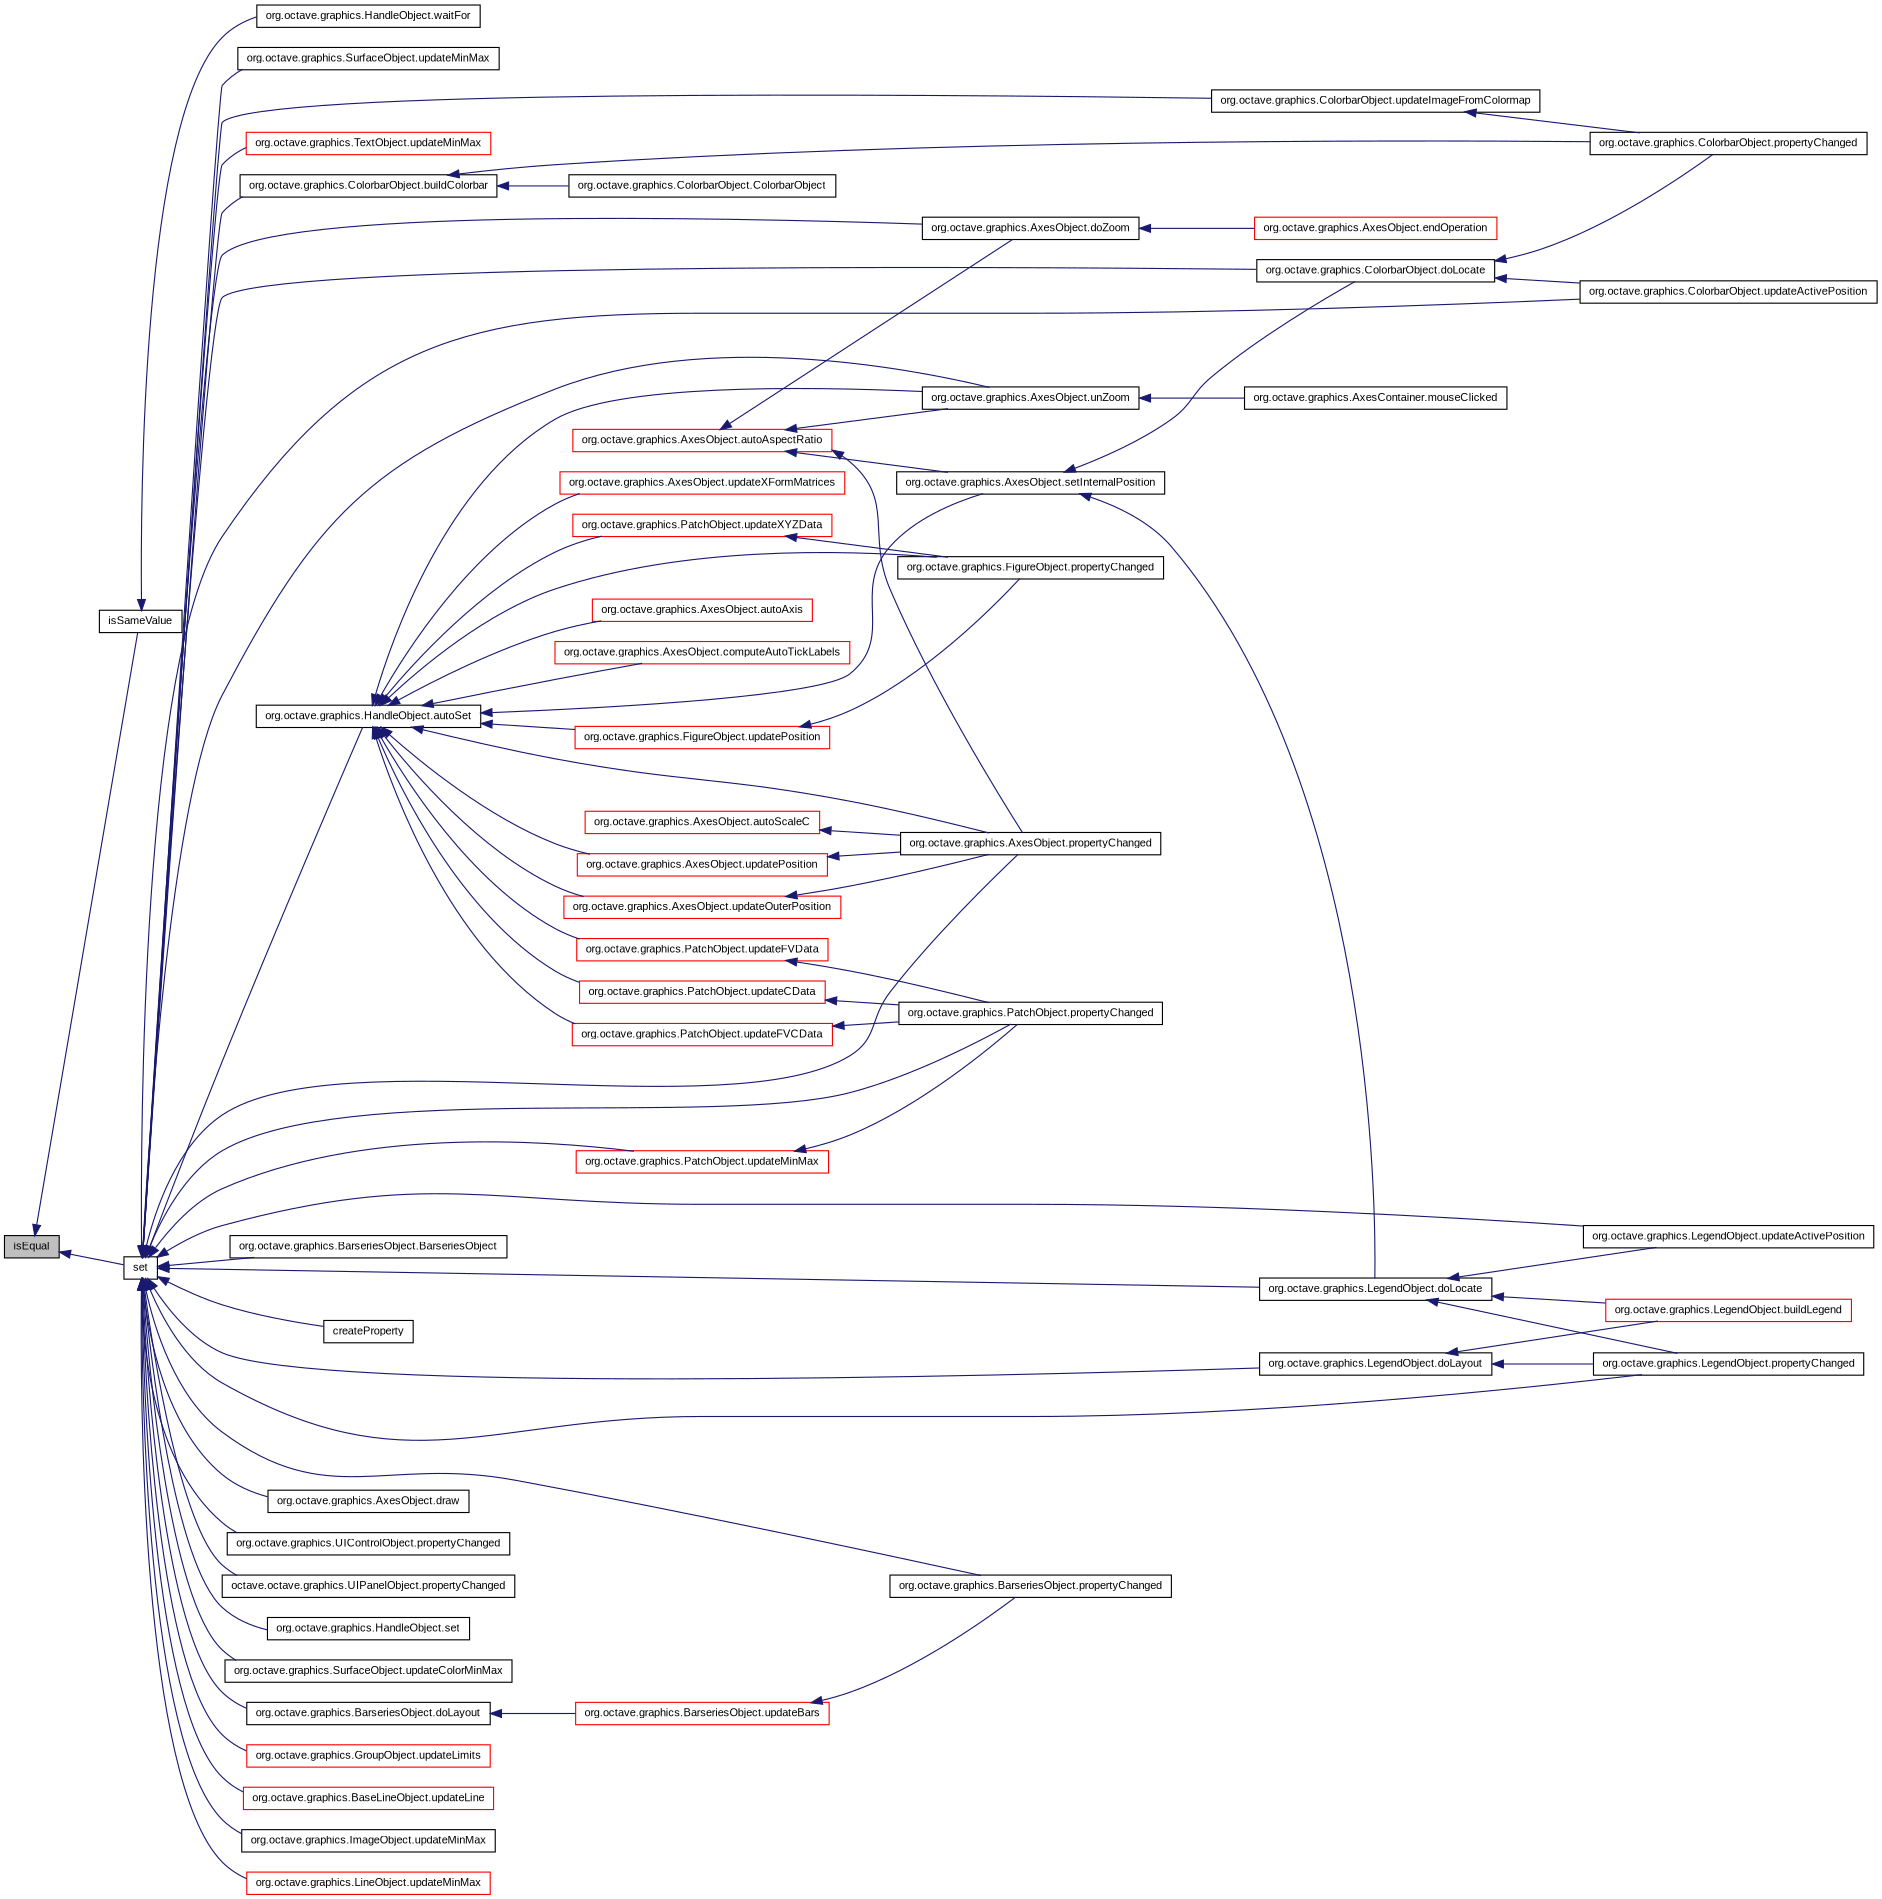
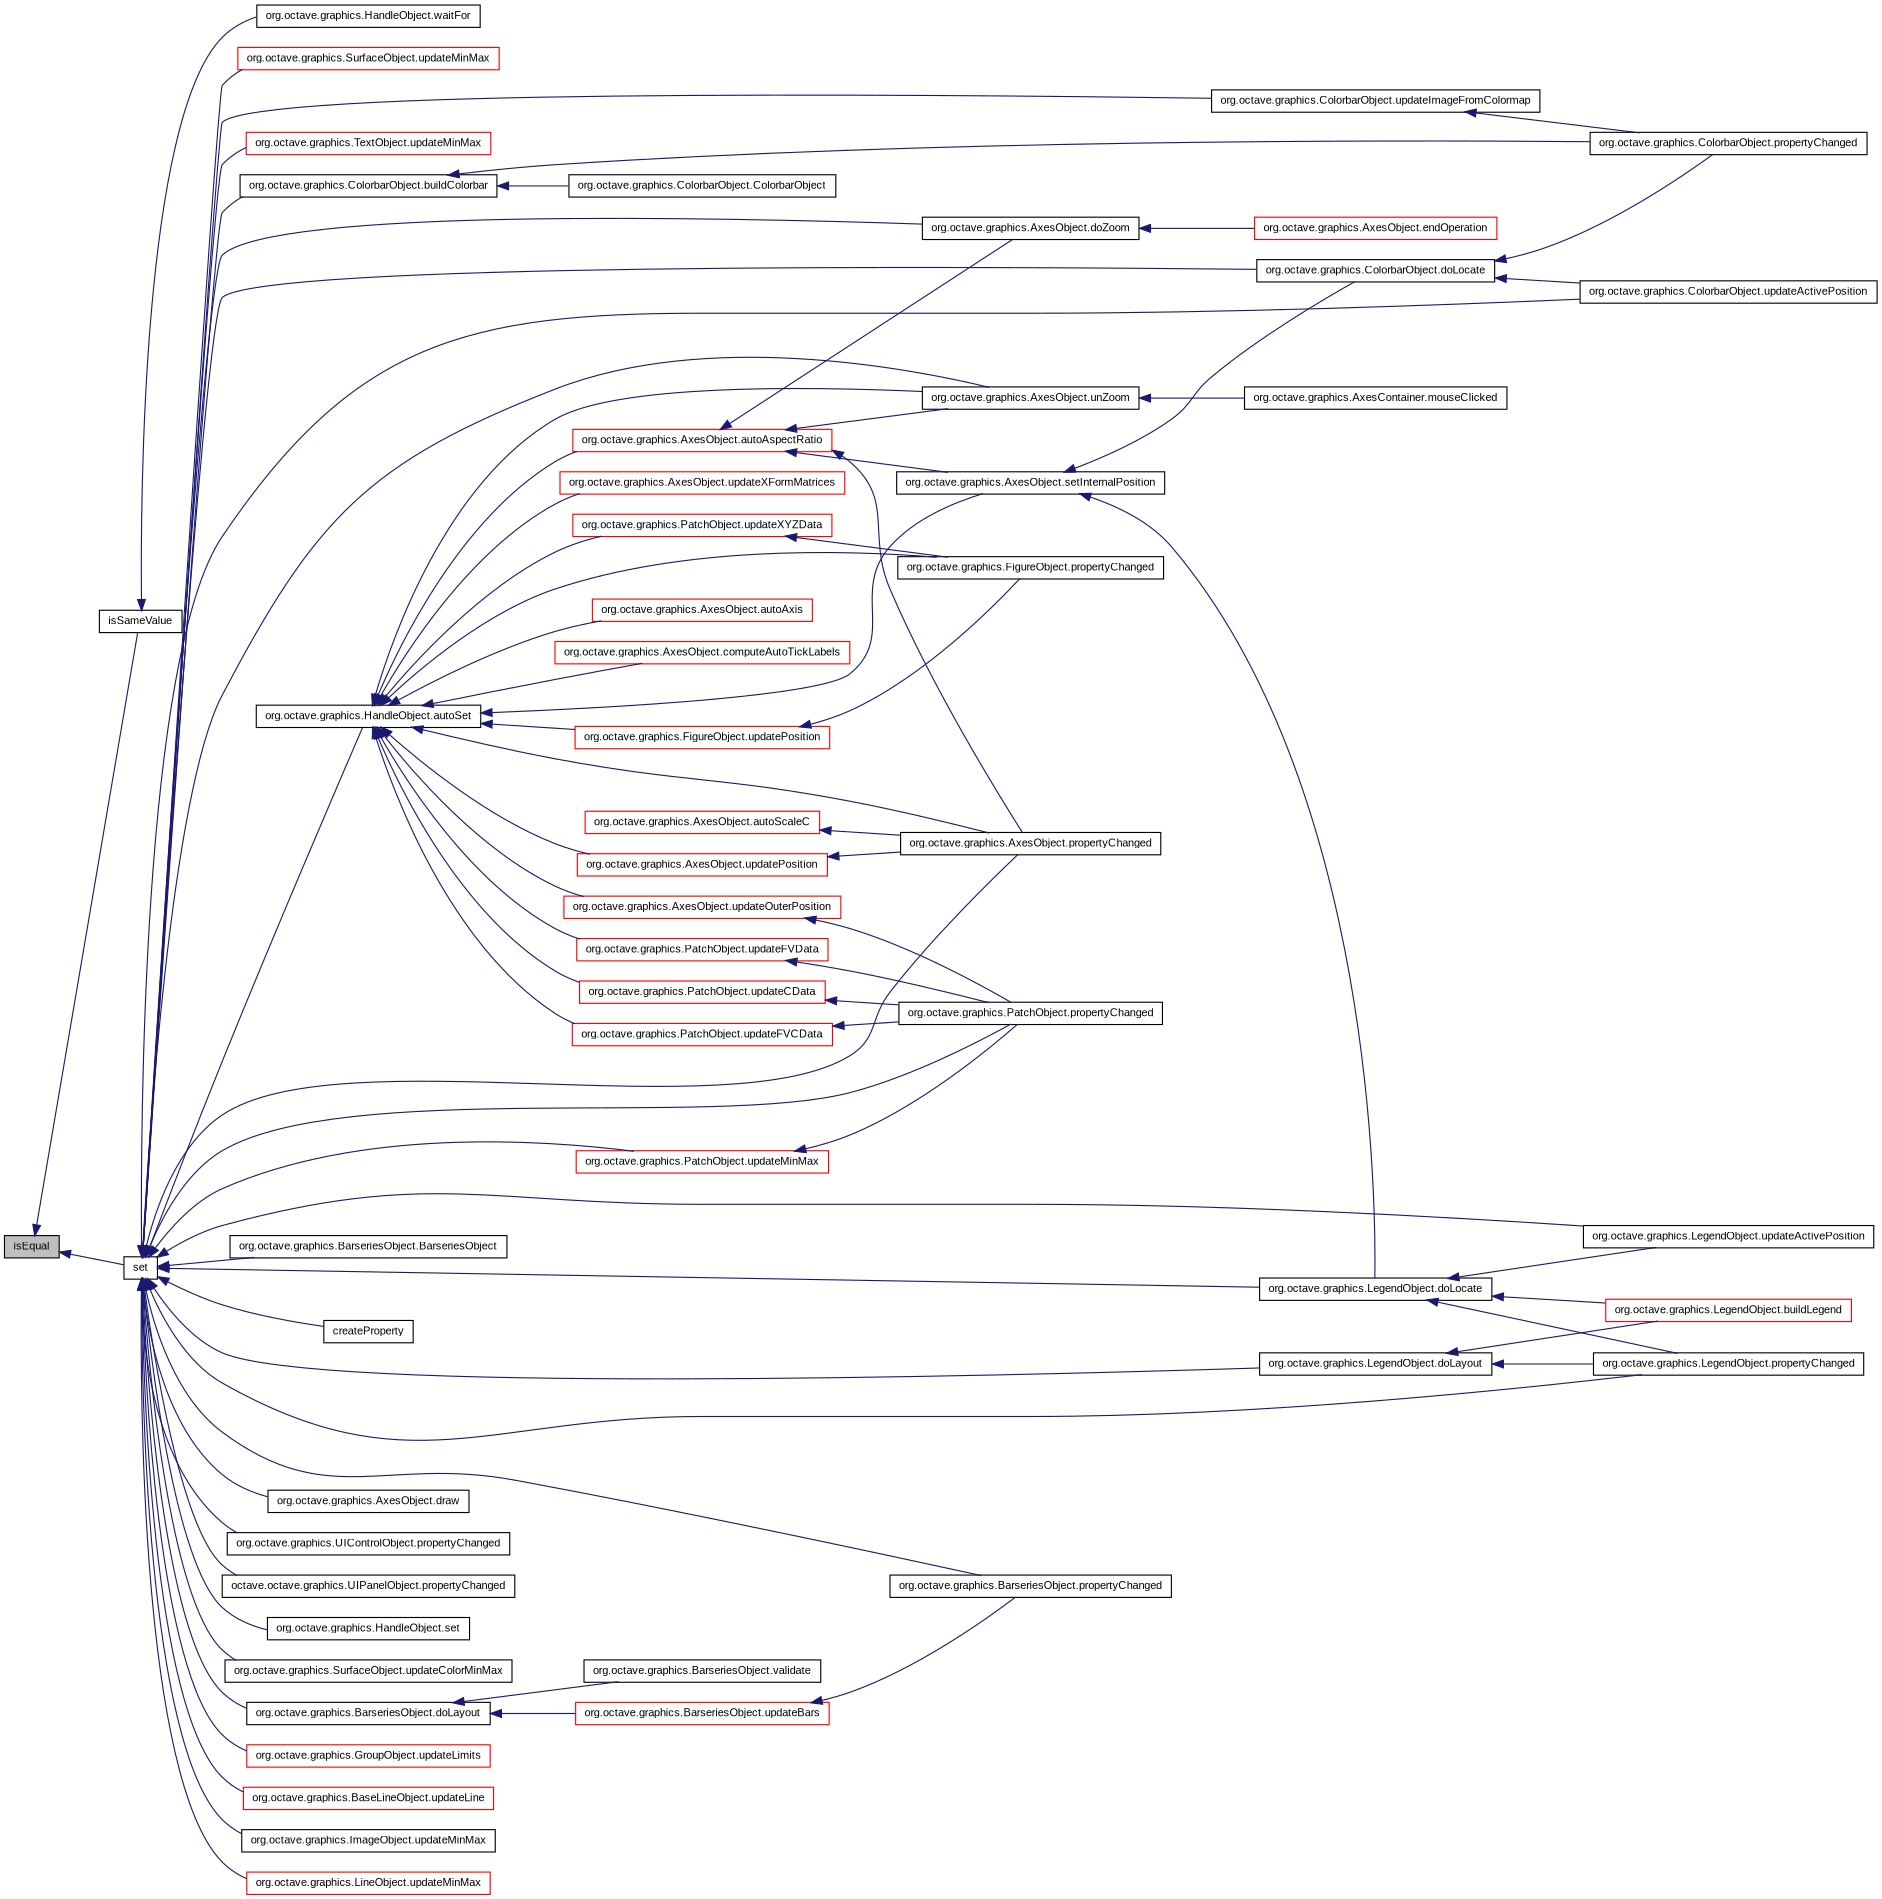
node "org.octave.graphics.SurfaceObject.updateMinMax": color black -> red
edge "org.octave.graphics.AxesObject.autoAspectRatio" -> "org.octave.graphics.HandleObject.autoSet": added
edge "org.octave.graphics.AxesObject.propertyChanged" -> "org.octave.graphics.AxesObject.updateOuterPosition": now "org.octave.graphics.PatchObject.propertyChanged" -> "org.octave.graphics.AxesObject.updateOuterPosition"
node "org.octave.graphics.BarseriesObject.validate": added
